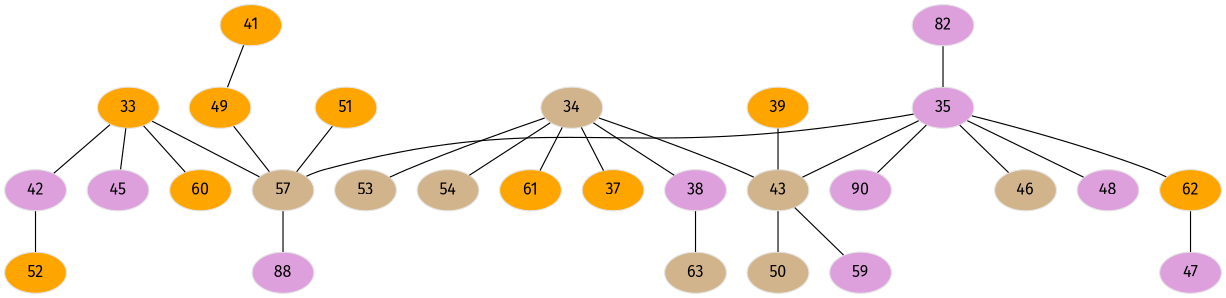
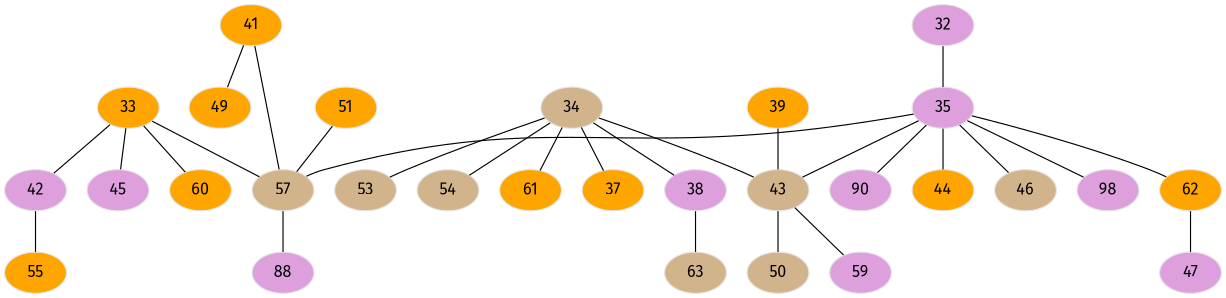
node "82": label "82" -> "32"
edge "49" -- "57": now "41" -- "57"
node "44": added
node "48": label "48" -> "98"
node "52": label "52" -> "55"
